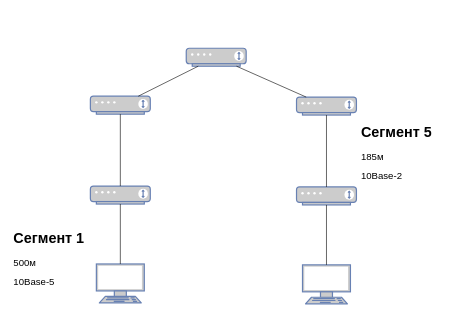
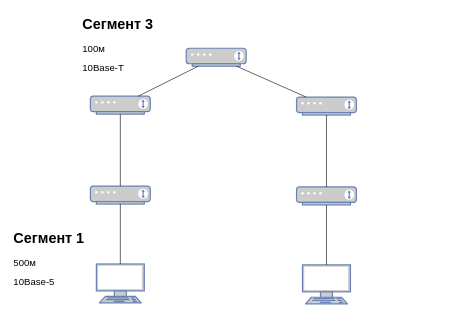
node "Сегмент 3 100м 10Base-T": added
node "Сегмент 5 185м 10Base-2": removed
